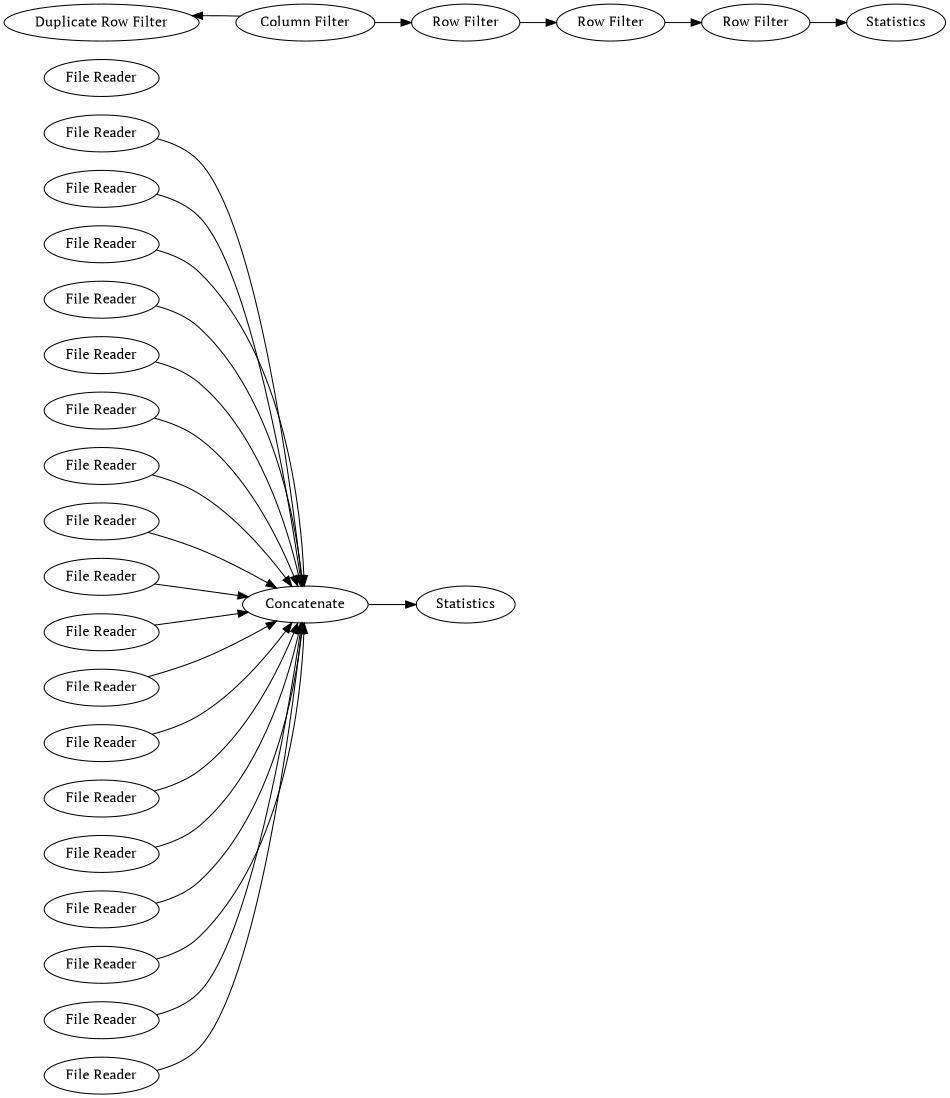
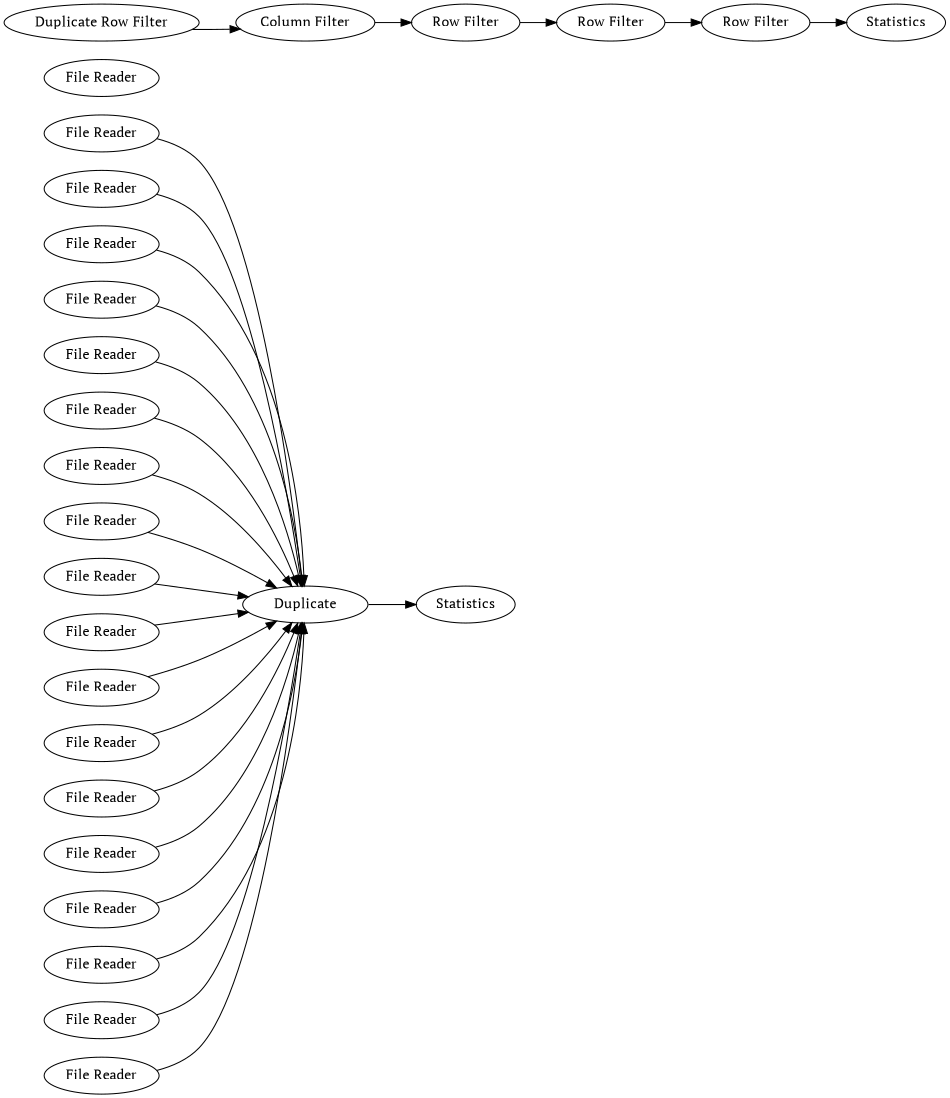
edge "Column Filter" -> "Duplicate Row Filter": reversed
node "Concatenate": label "Concatenate" -> "Duplicate"
